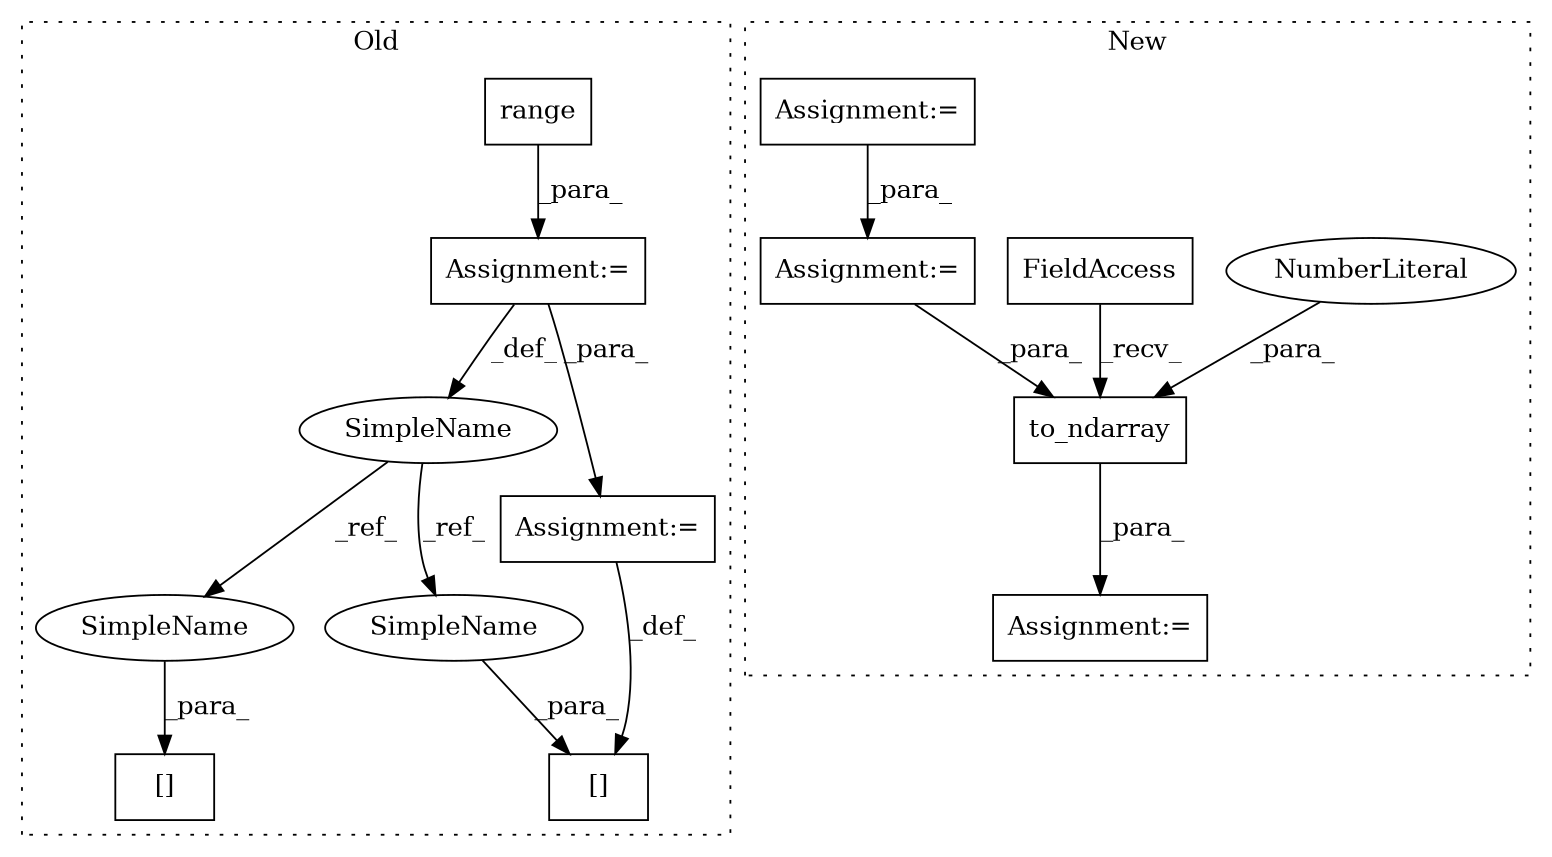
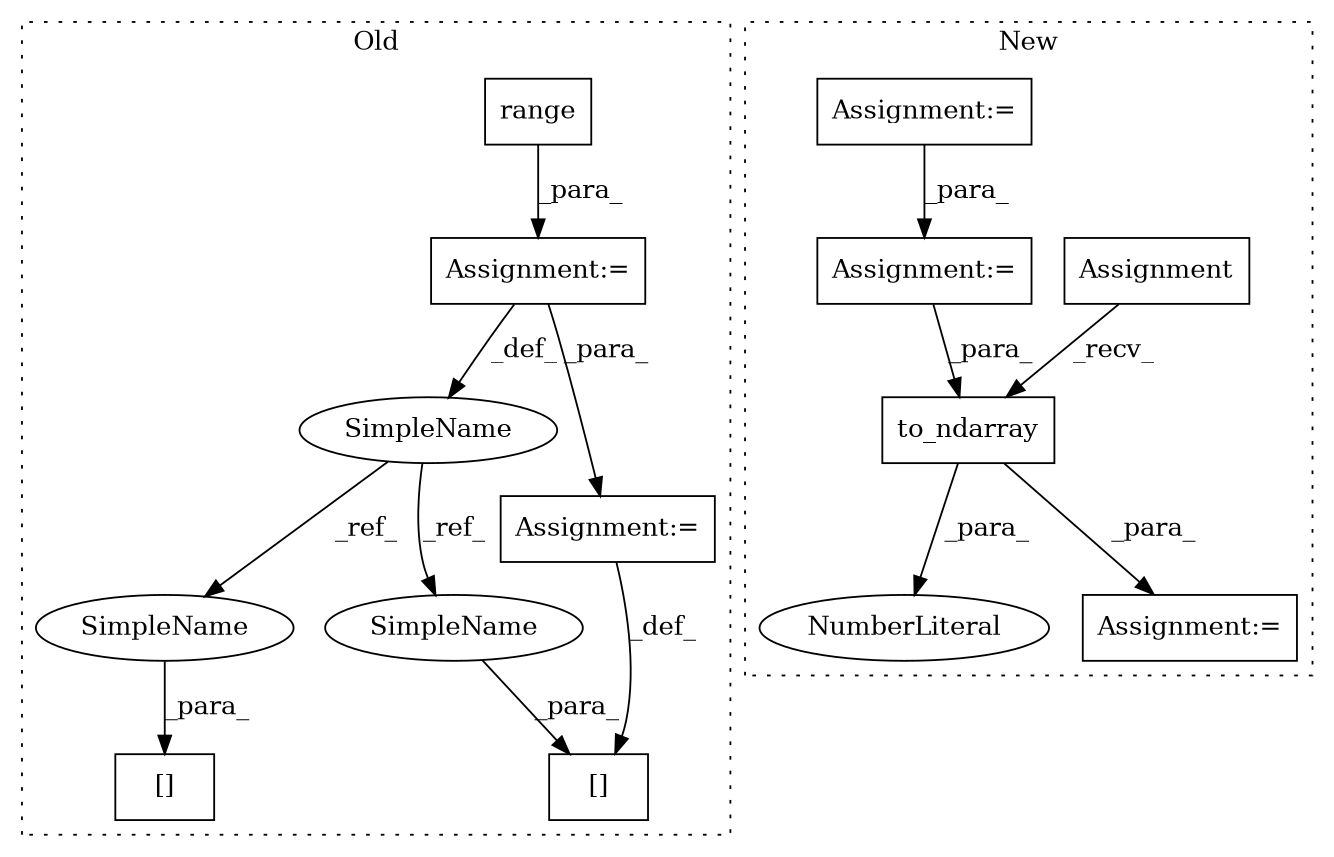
node "FieldAccess": label "FieldAccess" -> "Assignment"
edge "NumberLiteral" -> "to_ndarray": reversed
